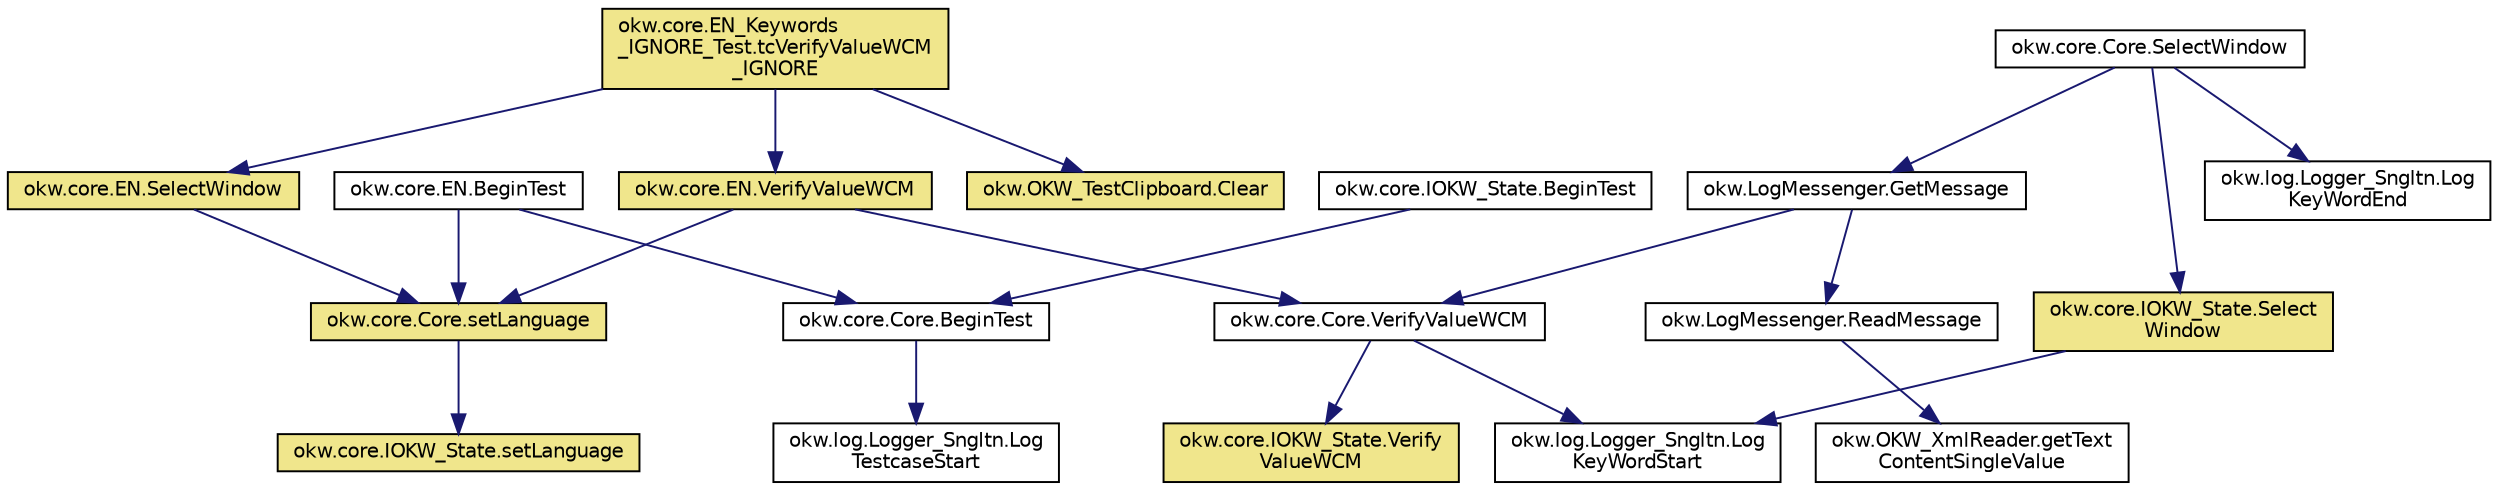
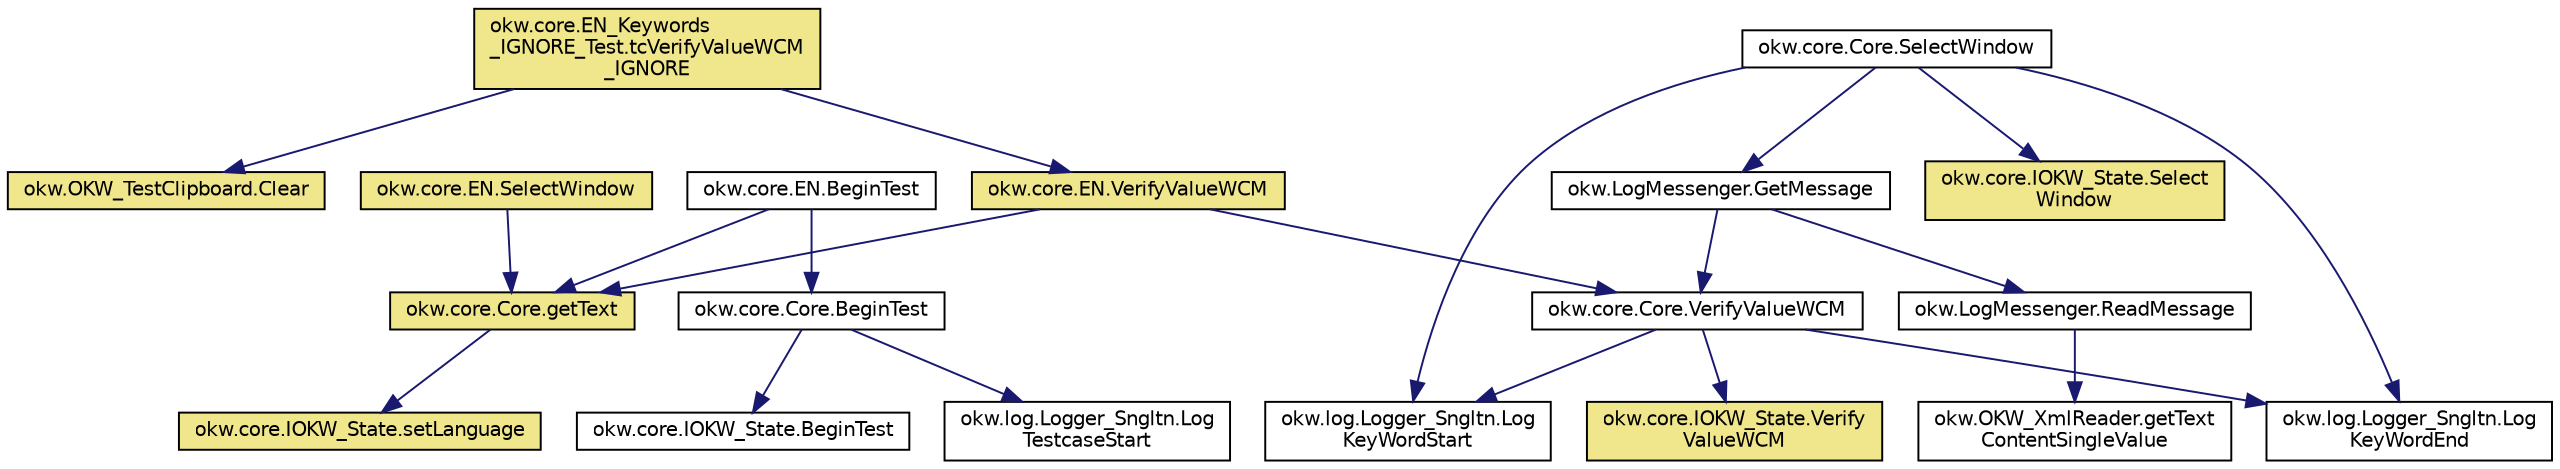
edge "okw.core.EN_Keywords _IGNORE_Test.tcVerifyValueWCM _IGNORE" -> "okw.core.EN.SelectWindow": removed
edge "okw.core.IOKW_State.BeginTest" -> "okw.core.Core.BeginTest": reversed
node "okw.core.Core.setLanguage": label "okw.core.Core.setLanguage" -> "okw.core.Core.getText"
edge "okw.core.Core.VerifyValueWCM" -> "okw.log.Logger_Sngltn.Log KeyWordEnd": added
edge "okw.core.IOKW_State.Select Window" -> "okw.log.Logger_Sngltn.Log KeyWordStart": now "okw.core.Core.SelectWindow" -> "okw.log.Logger_Sngltn.Log KeyWordStart"
